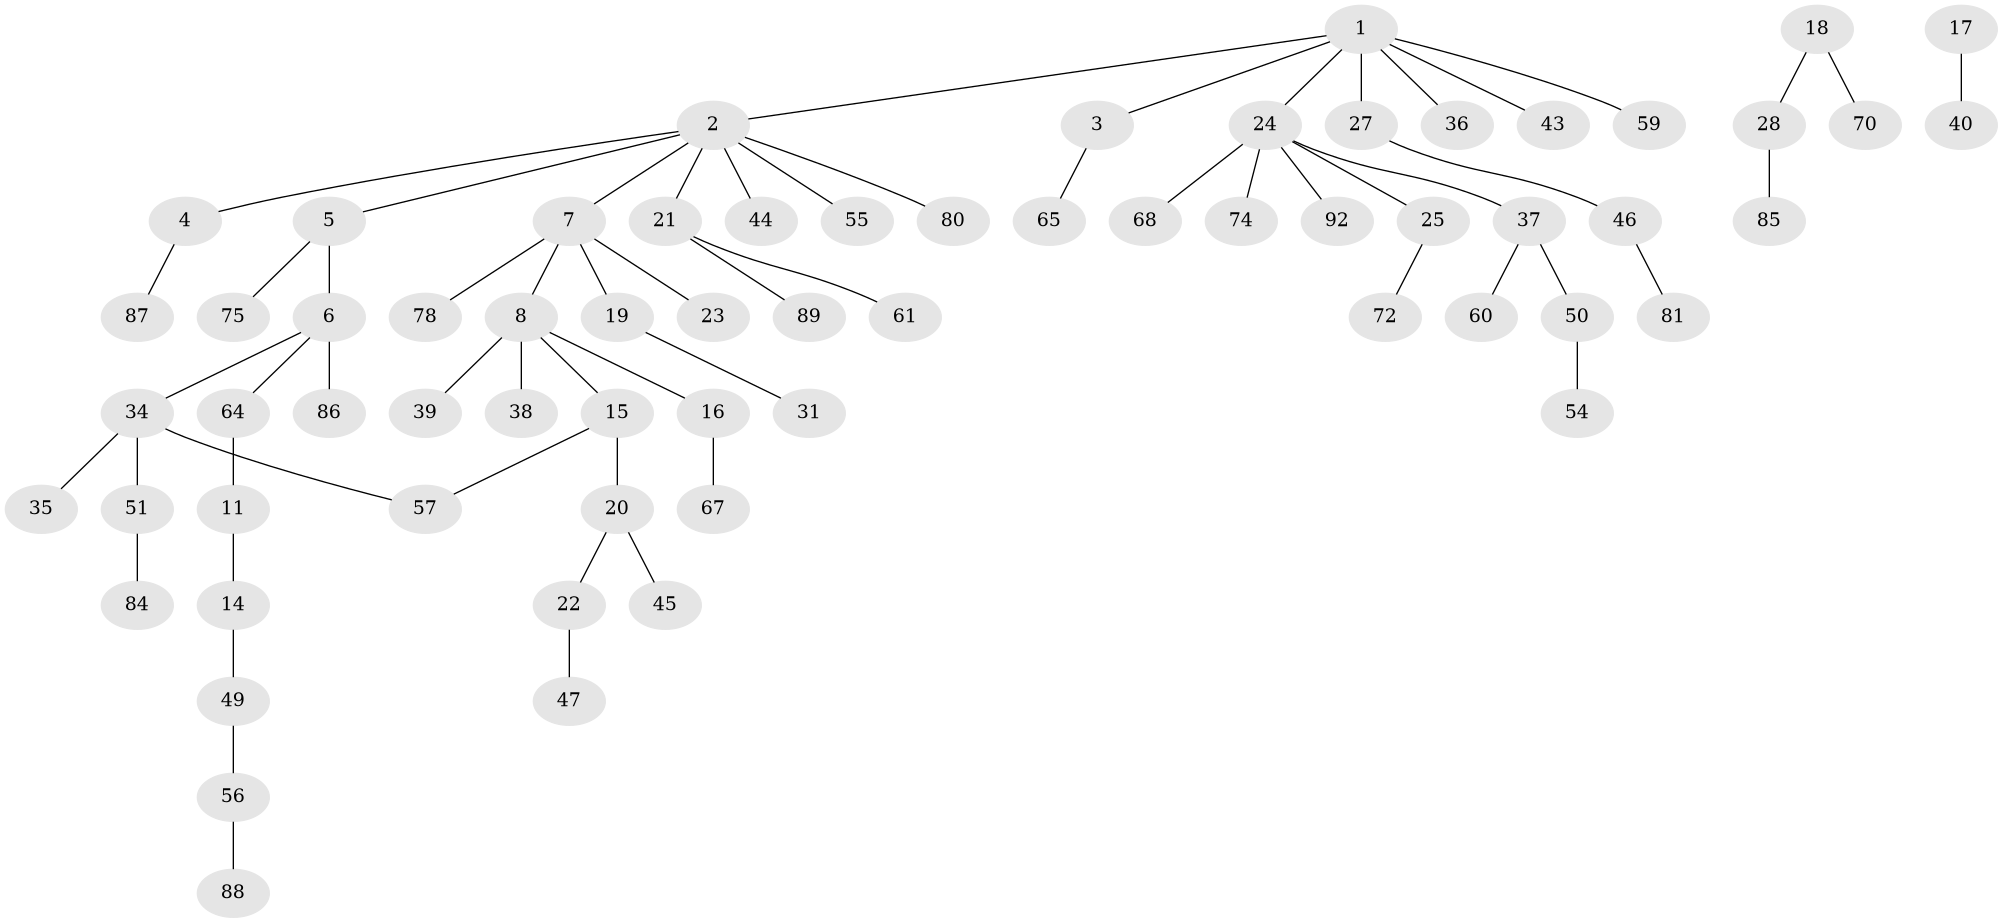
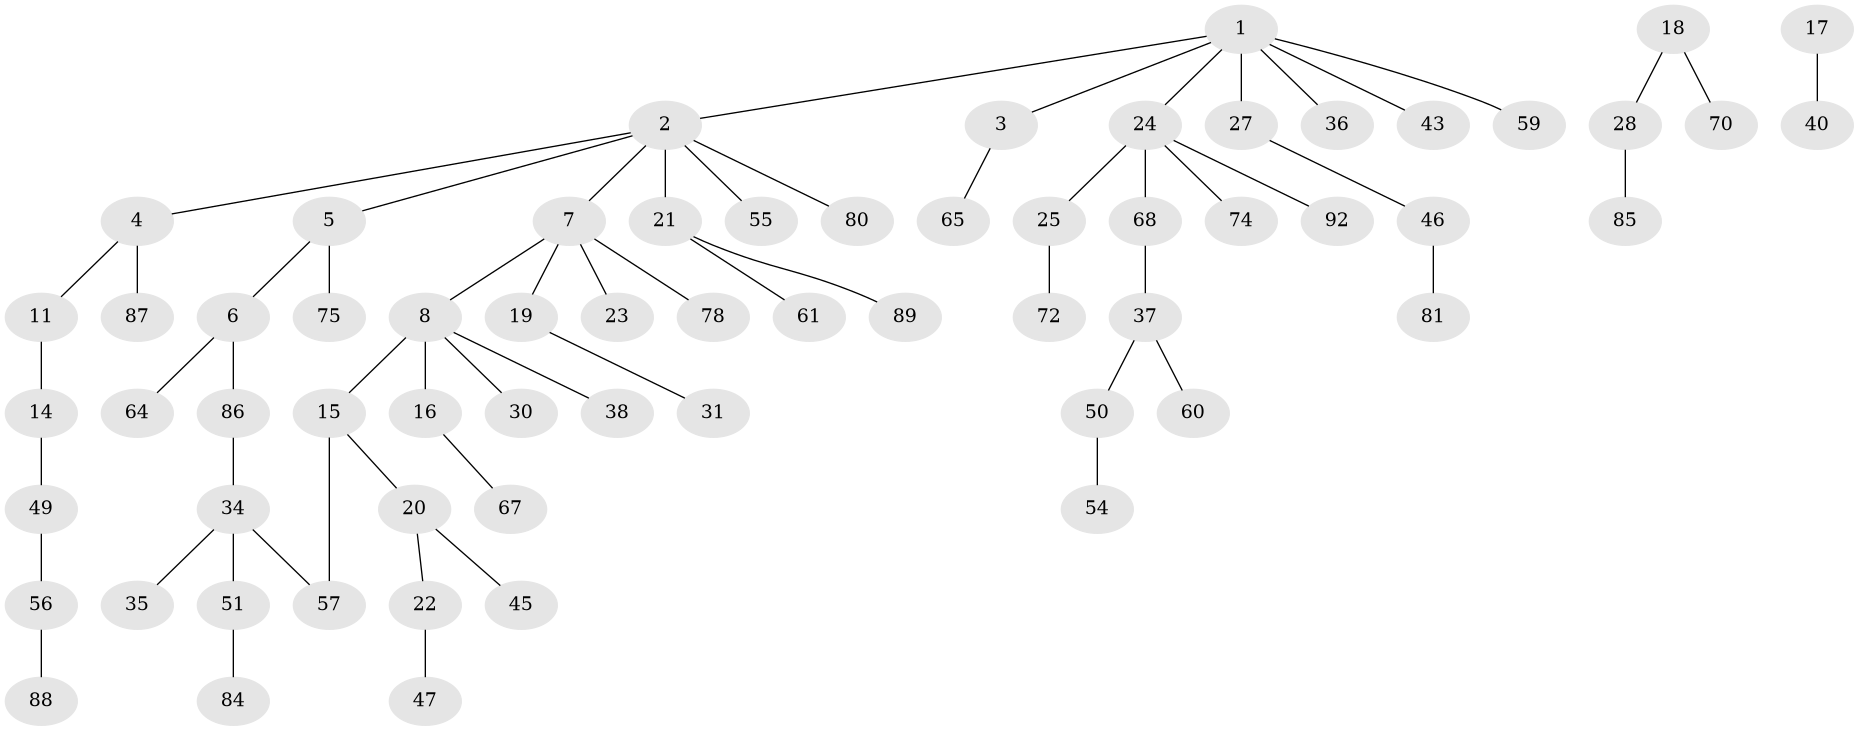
edge "24" -- "37": now "68" -- "37"
node "44": removed
edge "6" -- "34": now "86" -- "34"
node "39": label "39" -> "30"
edge "64" -- "11": now "4" -- "11"
